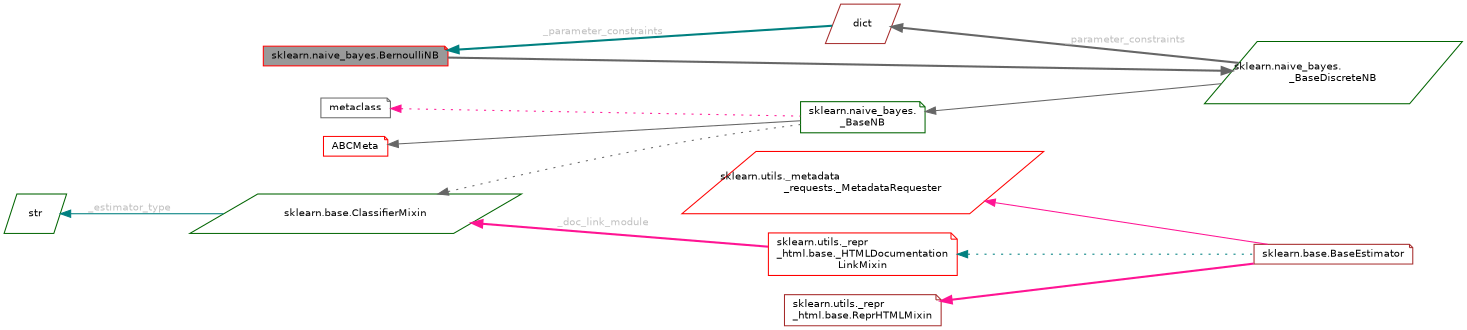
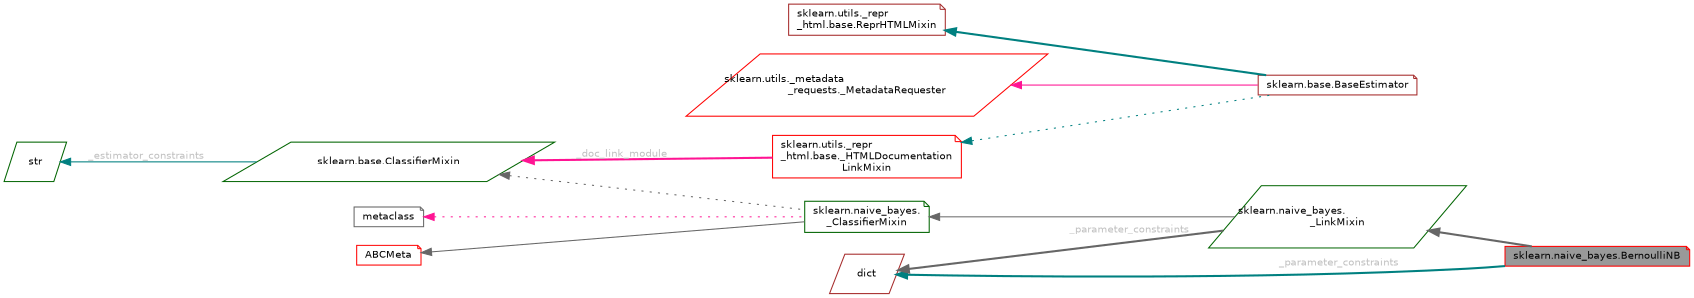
edge "dict" -> "sklearn.naive_bayes.BernoulliNB": reversed
node "sklearn.naive_bayes. _BaseDiscreteNB": label "sklearn.naive_bayes. _BaseDiscreteNB" -> "sklearn.naive_bayes. _LinkMixin"
node "sklearn.naive_bayes. _BaseNB": label "sklearn.naive_bayes. _BaseNB" -> "sklearn.naive_bayes. _ClassifierMixin"
edge "sklearn.base.ClassifierMixin" -> "str": label " _estimator_type" -> " _estimator_constraints"
edge "sklearn.base.BaseEstimator" -> "sklearn.utils._repr _html.base.ReprHTMLMixin": color deeppink -> teal
